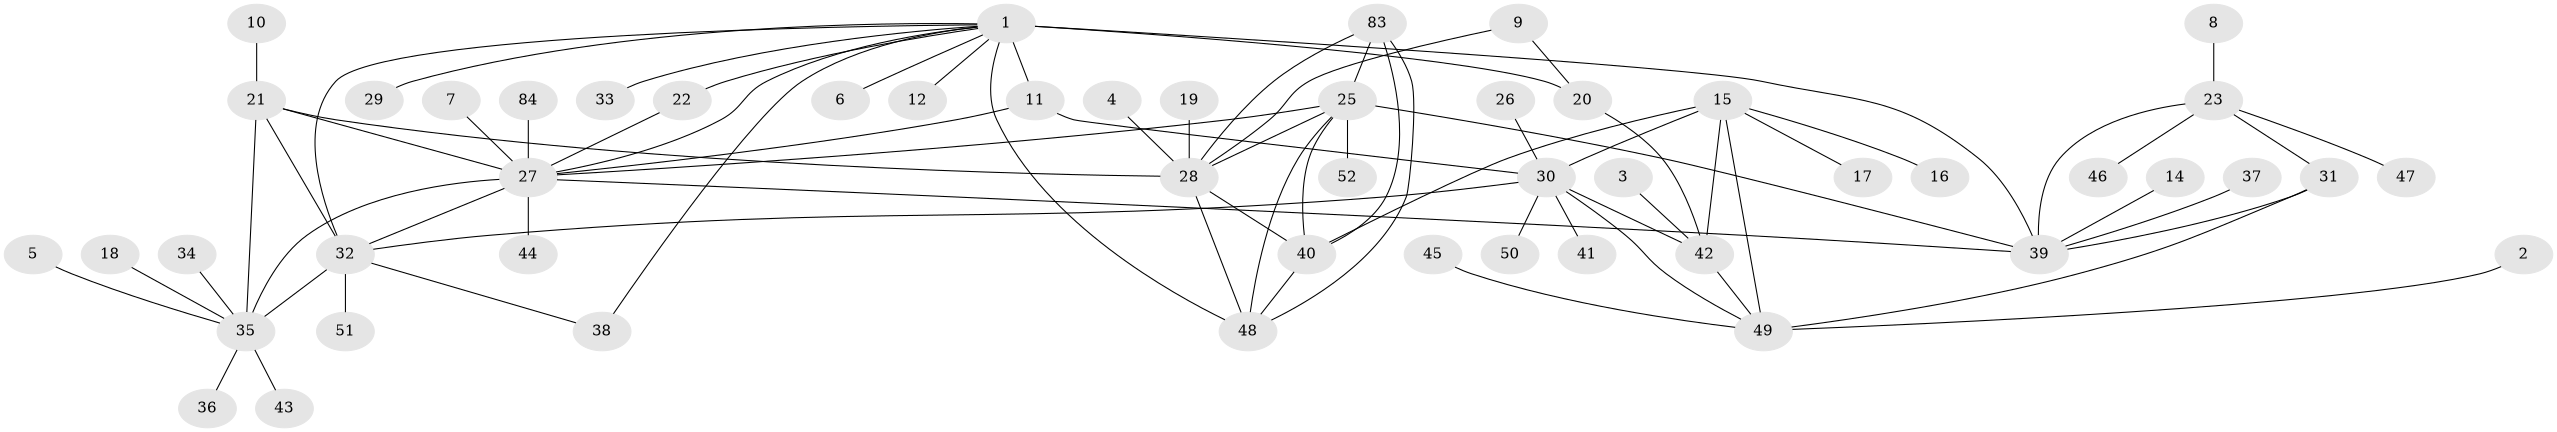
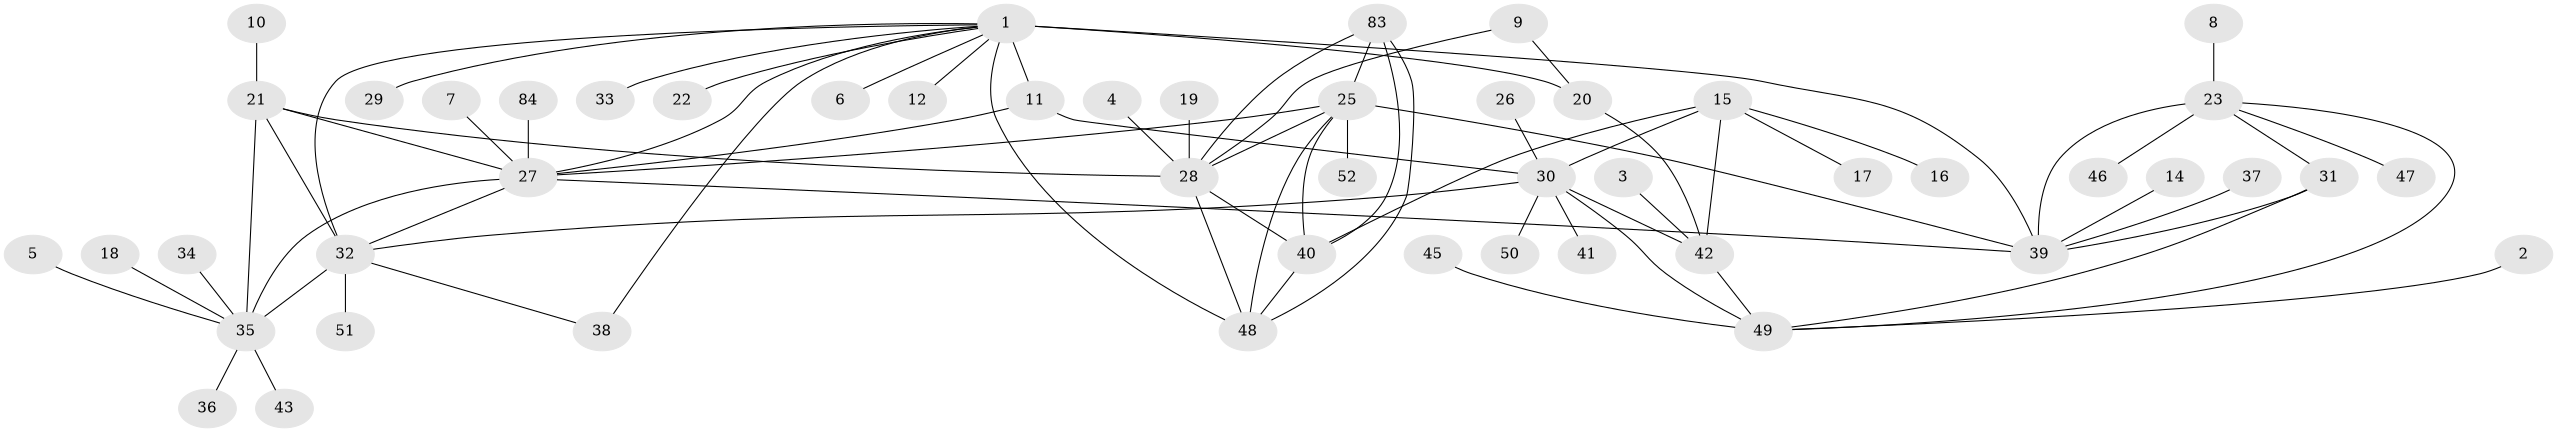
edge "22" -- "27": removed
edge "15" -- "49": now "23" -- "49"
node "44": removed
